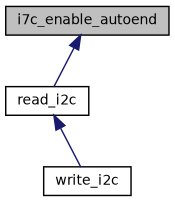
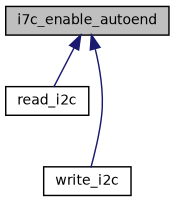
edge "write_i2c" -> "read_i2c": now "write_i2c" -> "i7c_enable_autoend"
